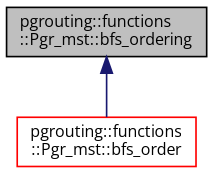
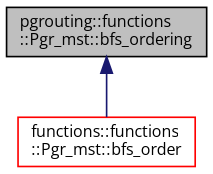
node "pgrouting::functions ::Pgr_mst::bfs_order": label "pgrouting::functions ::Pgr_mst::bfs_order" -> "functions::functions ::Pgr_mst::bfs_order"
